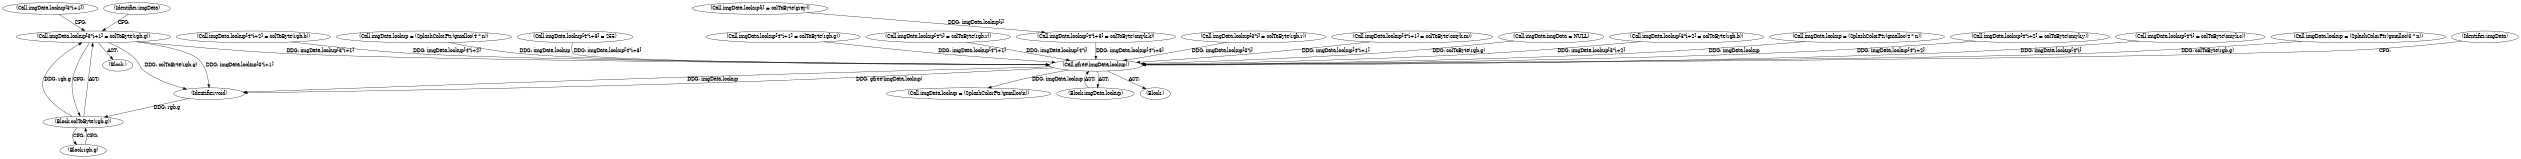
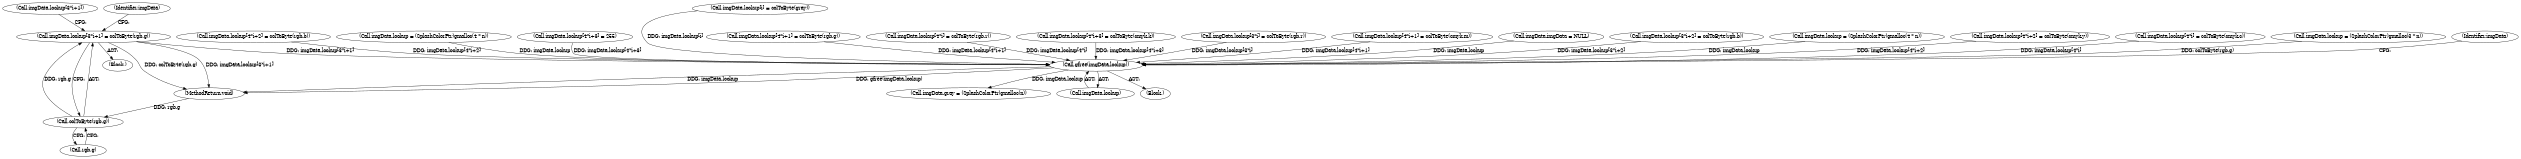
edge "(Call,imgData.lookup[i] = colToByte(gray))" -> "(Call,imgData.lookup[4*i+3] = colToByte(cmyk.k))": now "(Call,imgData.lookup[i] = colToByte(gray))" -> "(Call,gfree(imgData.lookup))"
edge "(Call,imgData.imgData = NULL)" -> "(Call,gfree(imgData.lookup))": label "DDG: colToByte(rgb.g)" -> "DDG: imgData.lookup"
node "(Identifier,void)": label "(Identifier,void)" -> "(MethodReturn,void)"
node "(Call,imgData.lookup = (SplashColorPtr)gmalloc(n))": label "(Call,imgData.lookup = (SplashColorPtr)gmalloc(n))" -> "(Call,imgData.gray = (SplashColorPtr)gmalloc(n))"
node "(Block,imgData.lookup)": label "(Block,imgData.lookup)" -> "(Call,imgData.lookup)"
node "(Block,colToByte(rgb.g))": label "(Block,colToByte(rgb.g))" -> "(Call,colToByte(rgb.g))"
node "(Block,rgb.g)": label "(Block,rgb.g)" -> "(Call,rgb.g)"
